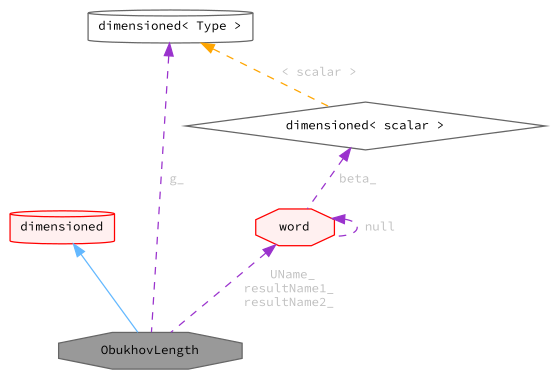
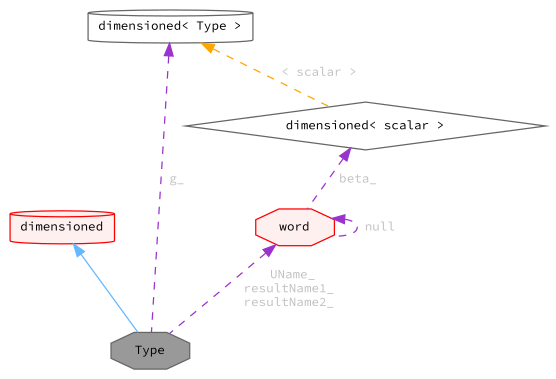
node "ObukhovLength": label "ObukhovLength" -> "Type"
